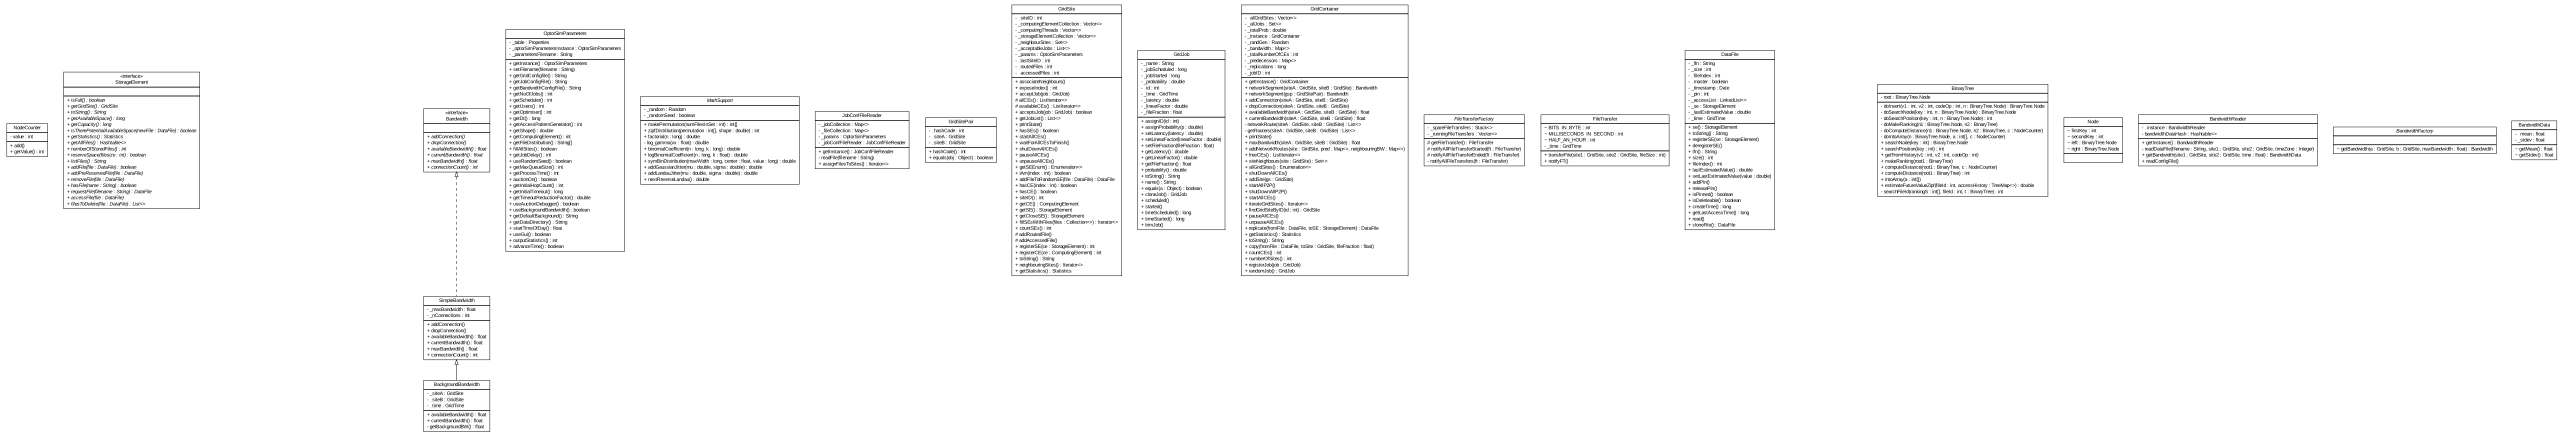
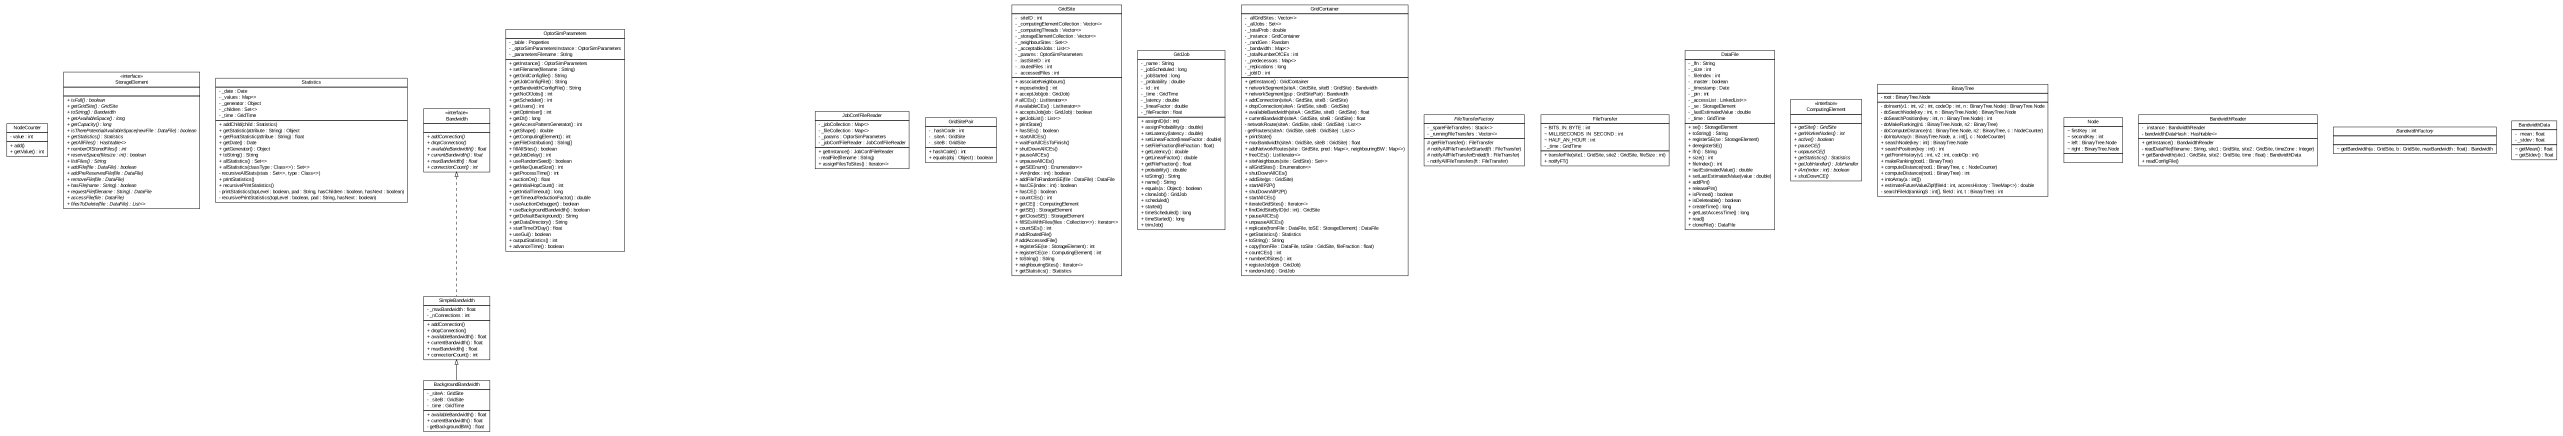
node "StorageElement": text "+ toString() : String" -> "+ toString() : Bandwidth"
node "Statistics": added
node "MathSupport": removed
node "ComputingElement": added
node "OptorSimParameters": text "+ auctionOn() : boolean" -> "+ auctionOn() : float"
node "GridSite": text "+ siteID() : int" -> "+ countCEs() : int"
